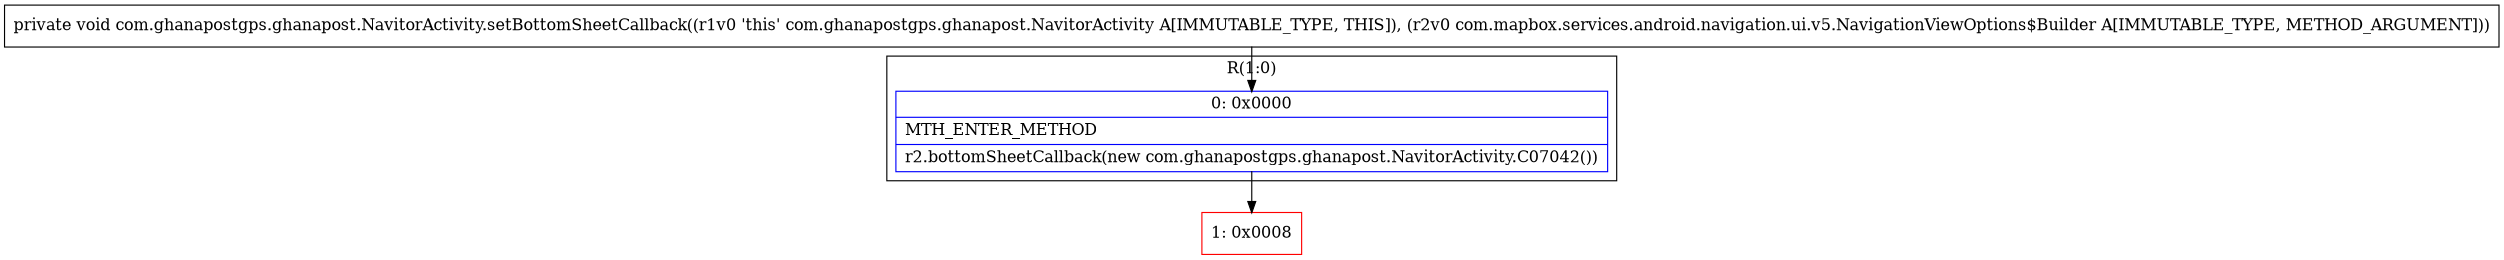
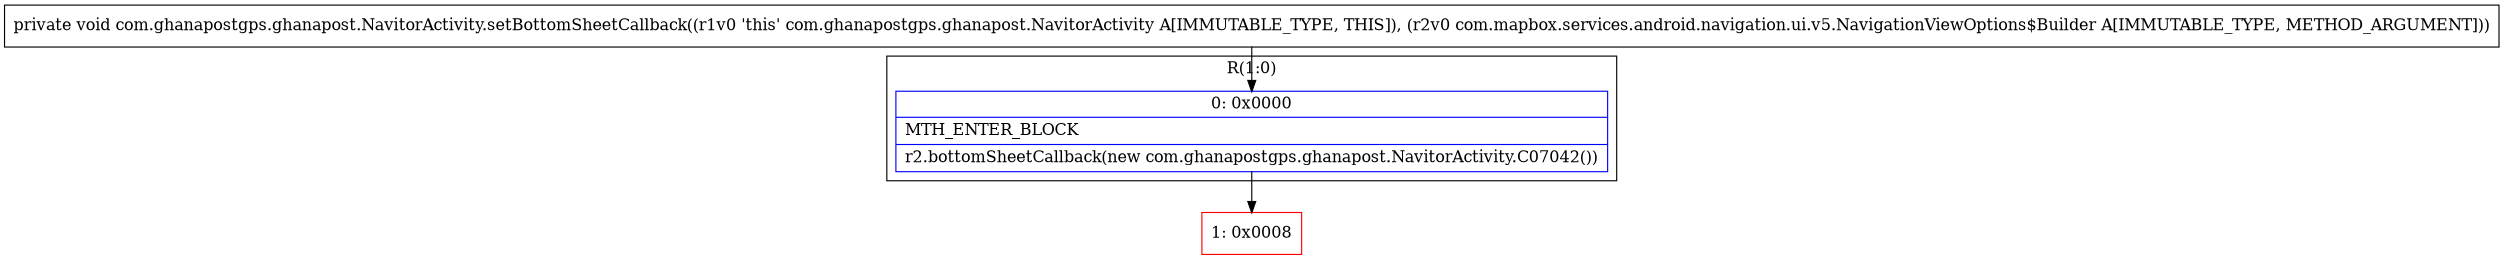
node "0: 0x0000": text "MTH_ENTER_METHOD" -> "MTH_ENTER_BLOCK"
